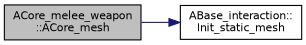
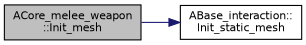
node "ACore_melee_weapon ::ACore_mesh": label "ACore_melee_weapon ::ACore_mesh" -> "ACore_melee_weapon ::Init_mesh"
